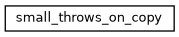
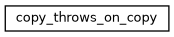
node "small_throws_on_copy": label "small_throws_on_copy" -> "copy_throws_on_copy"
